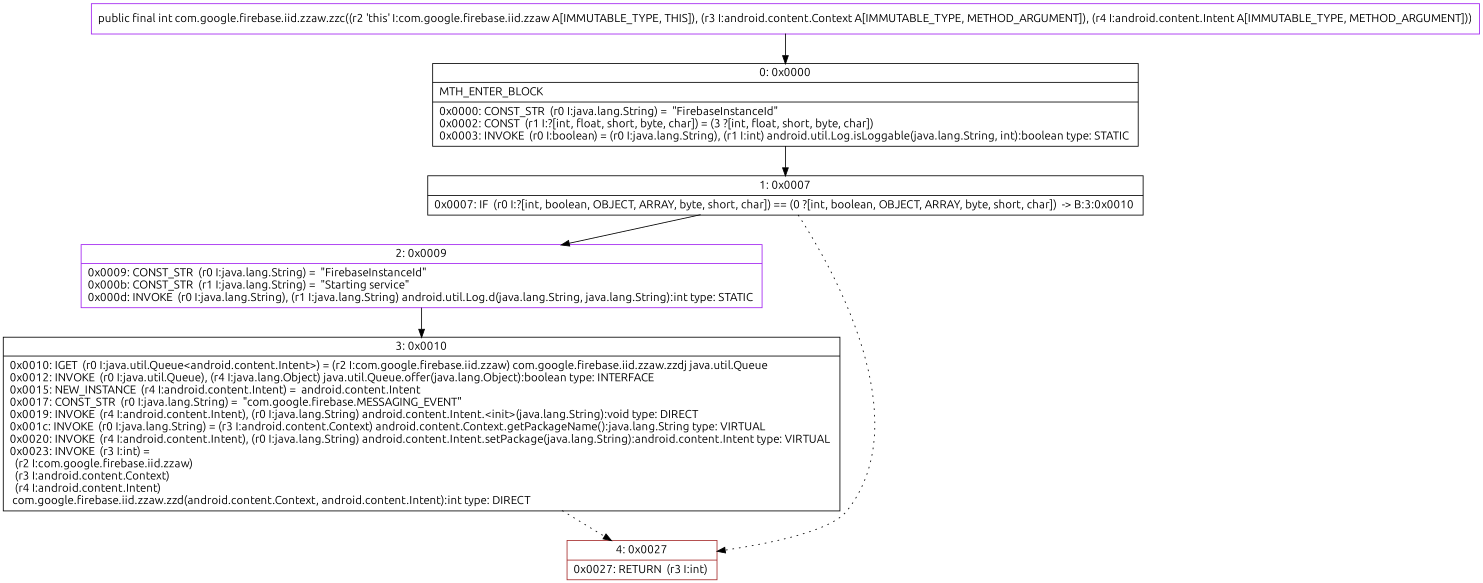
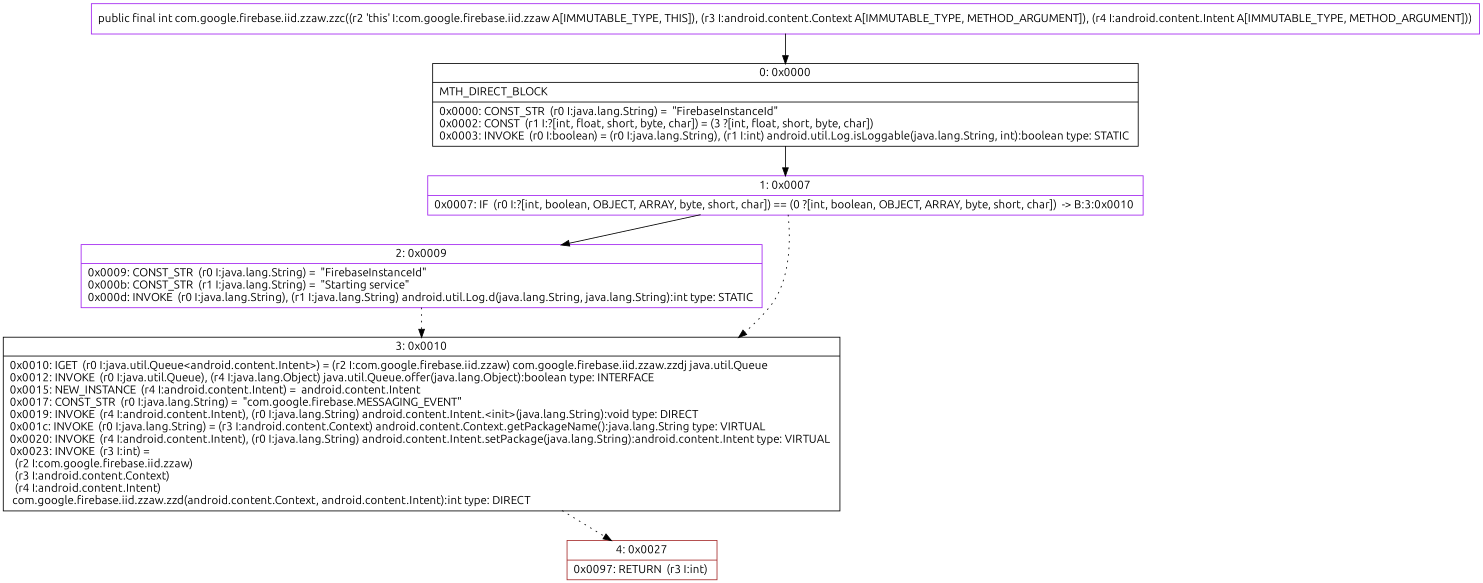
node "0: 0x0000": text "MTH_ENTER_BLOCK" -> "MTH_DIRECT_BLOCK"
node "1: 0x0007": color black -> purple
edge "2: 0x0009" -> "3: 0x0010": style solid -> dotted
edge "1: 0x0007" -> "4: 0x0027": now "1: 0x0007" -> "3: 0x0010"
node "4: 0x0027": text "0x0027: RETURN  (r3 I:int)" -> "0x0097: RETURN  (r3 I:int)"
